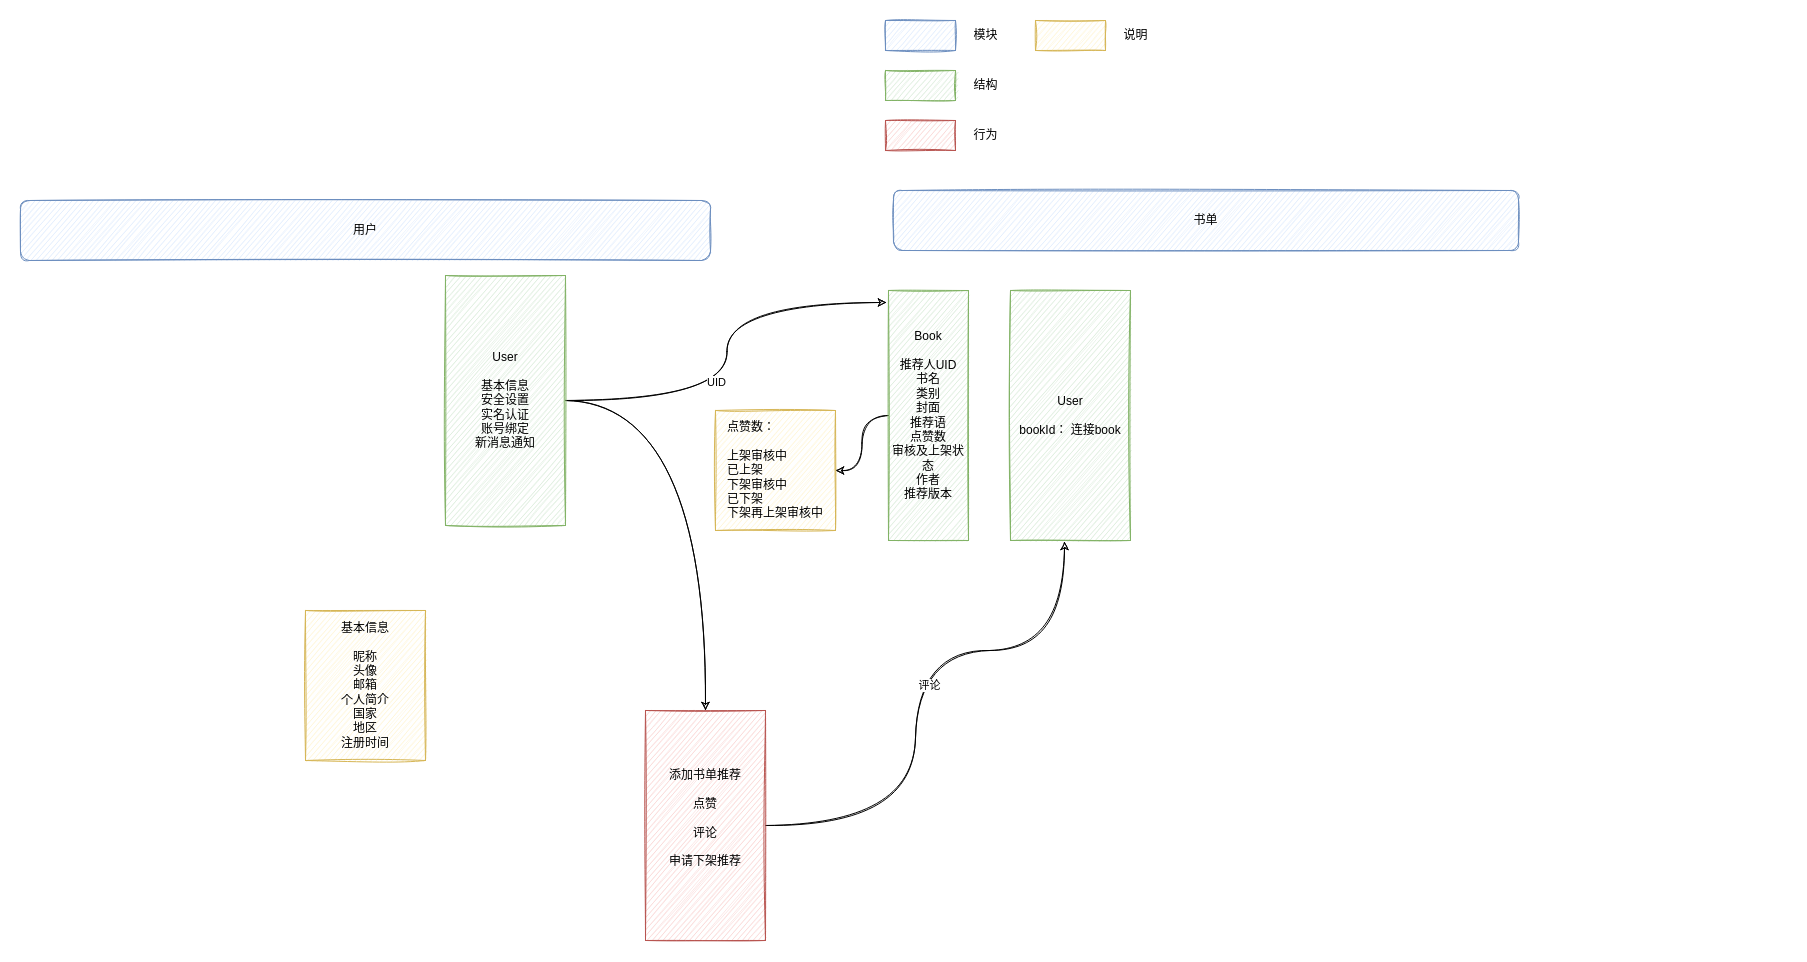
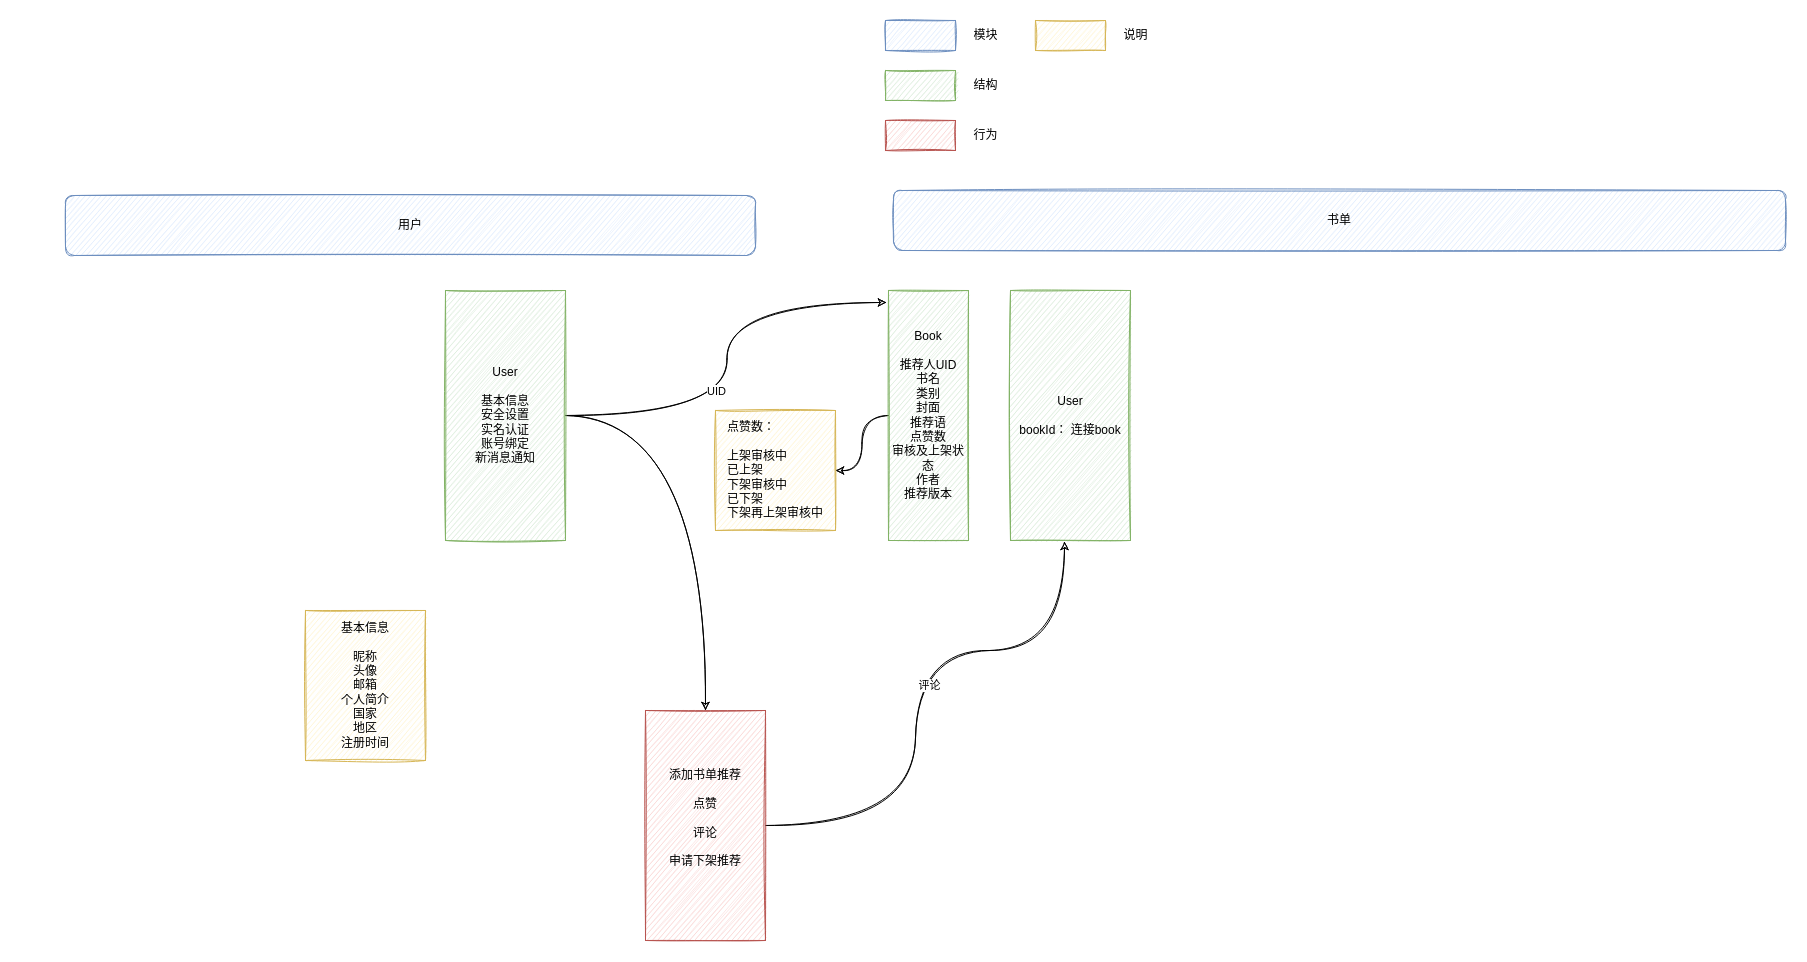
node "书单": size 625x60 -> 892x60
node "用户": moved (366, 231) -> (411, 226)
node "User 基本信息 安全设置 实名认证 账号绑定 新消息通知": moved (506, 401) -> (506, 416)
